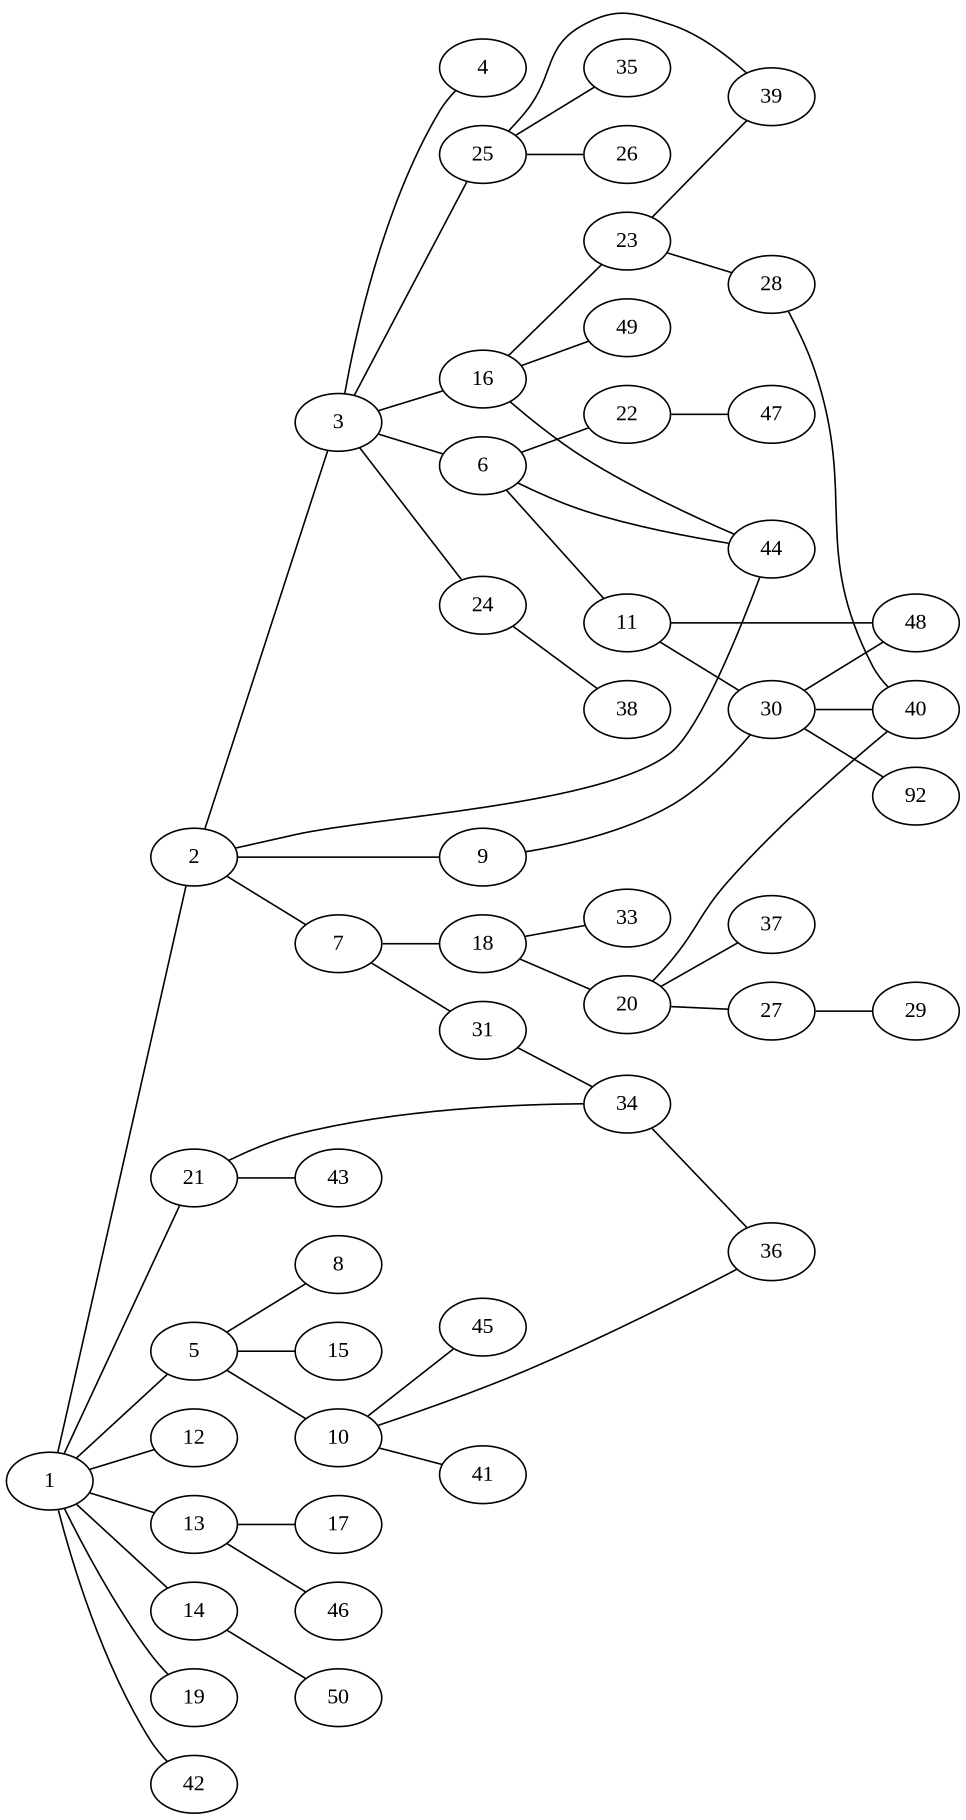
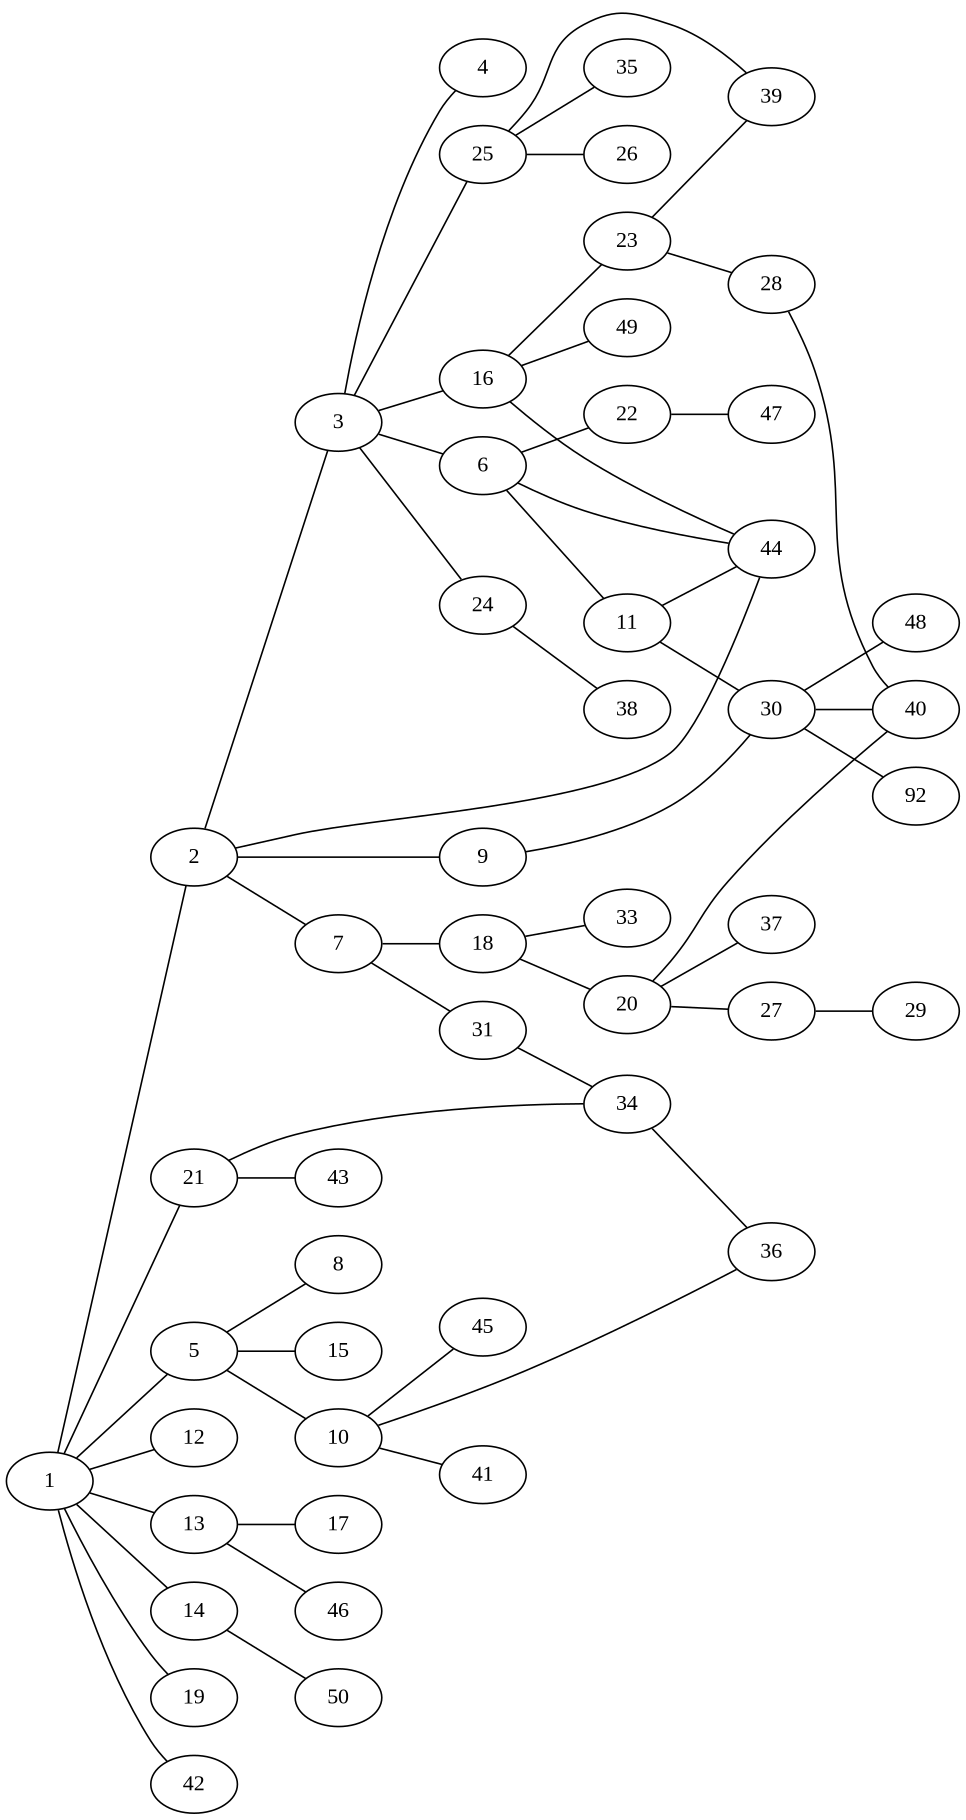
edge "11" -- "48": now "11" -- "44"
